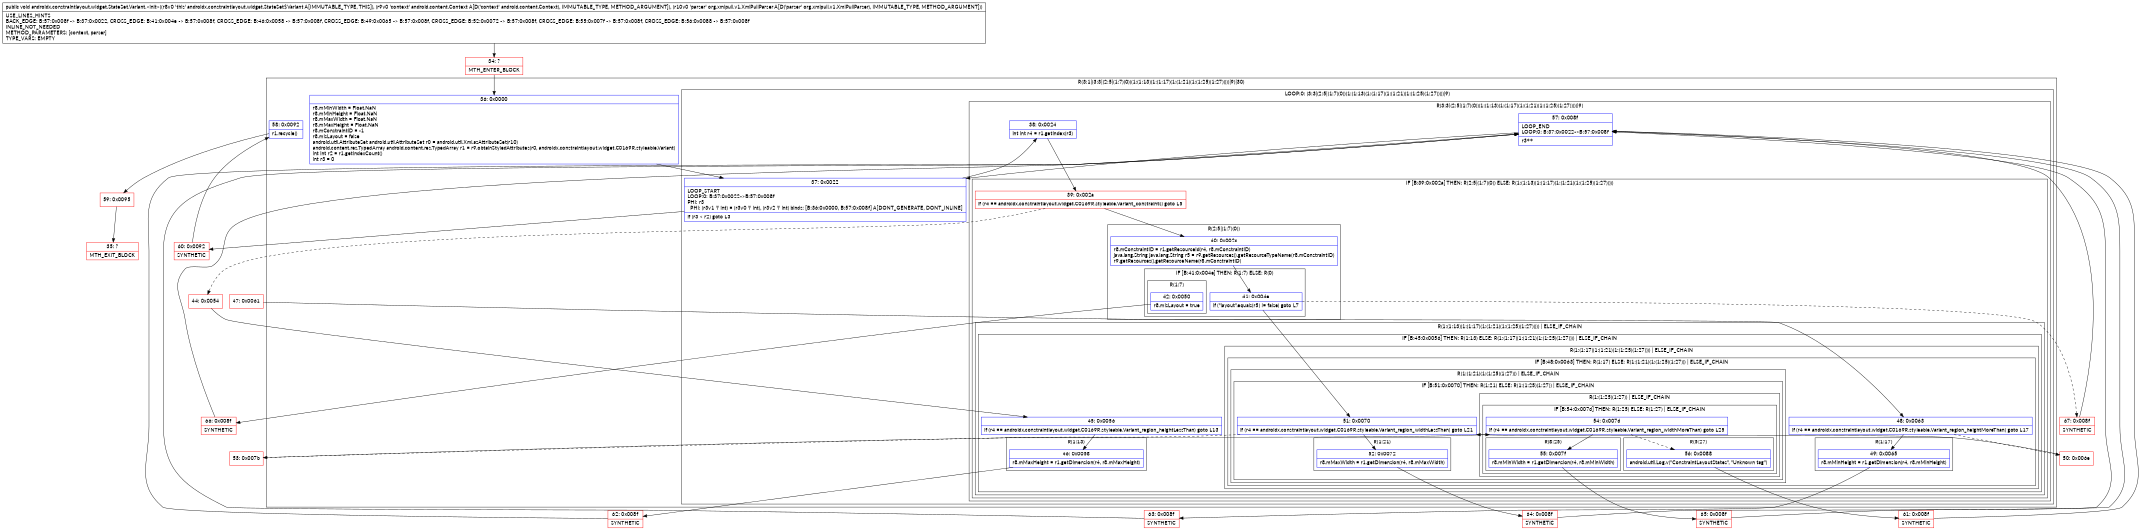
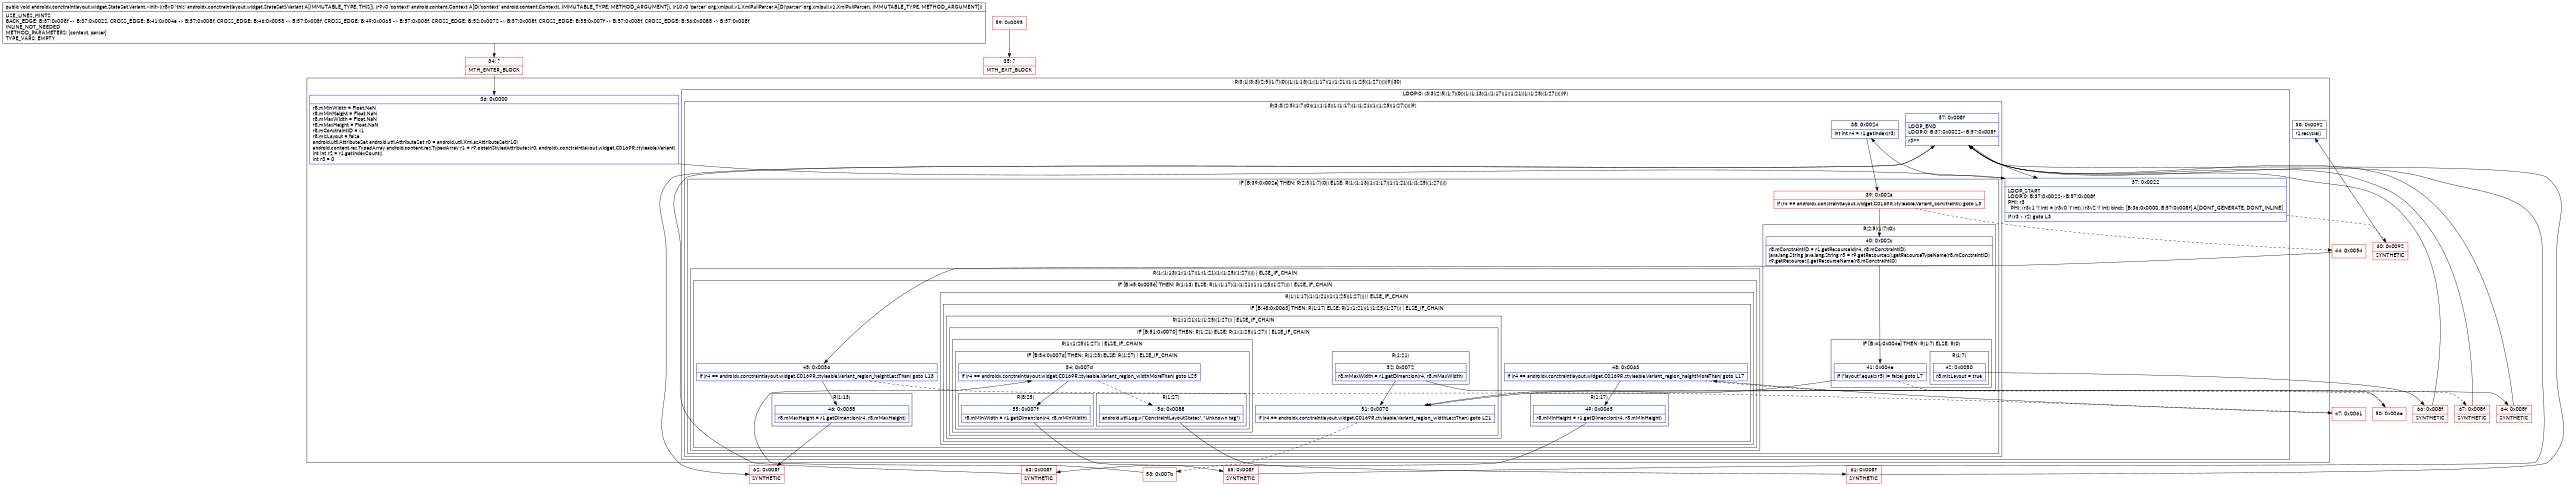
edge "58: 0x0092" -> "59: 0x0095": removed
edge "62: 0x008f" -> "57: 0x008f": reversed
edge "37: 0x0022" -> "60: 0x0092": style solid -> dashed
edge "45: 0x0056" -> "47: 0x0061": added
edge "51: 0x0070" -> "52: 0x0072": reversed
cluster "R(5:27)": label "R(5:27)" -> "R(1:27)"
